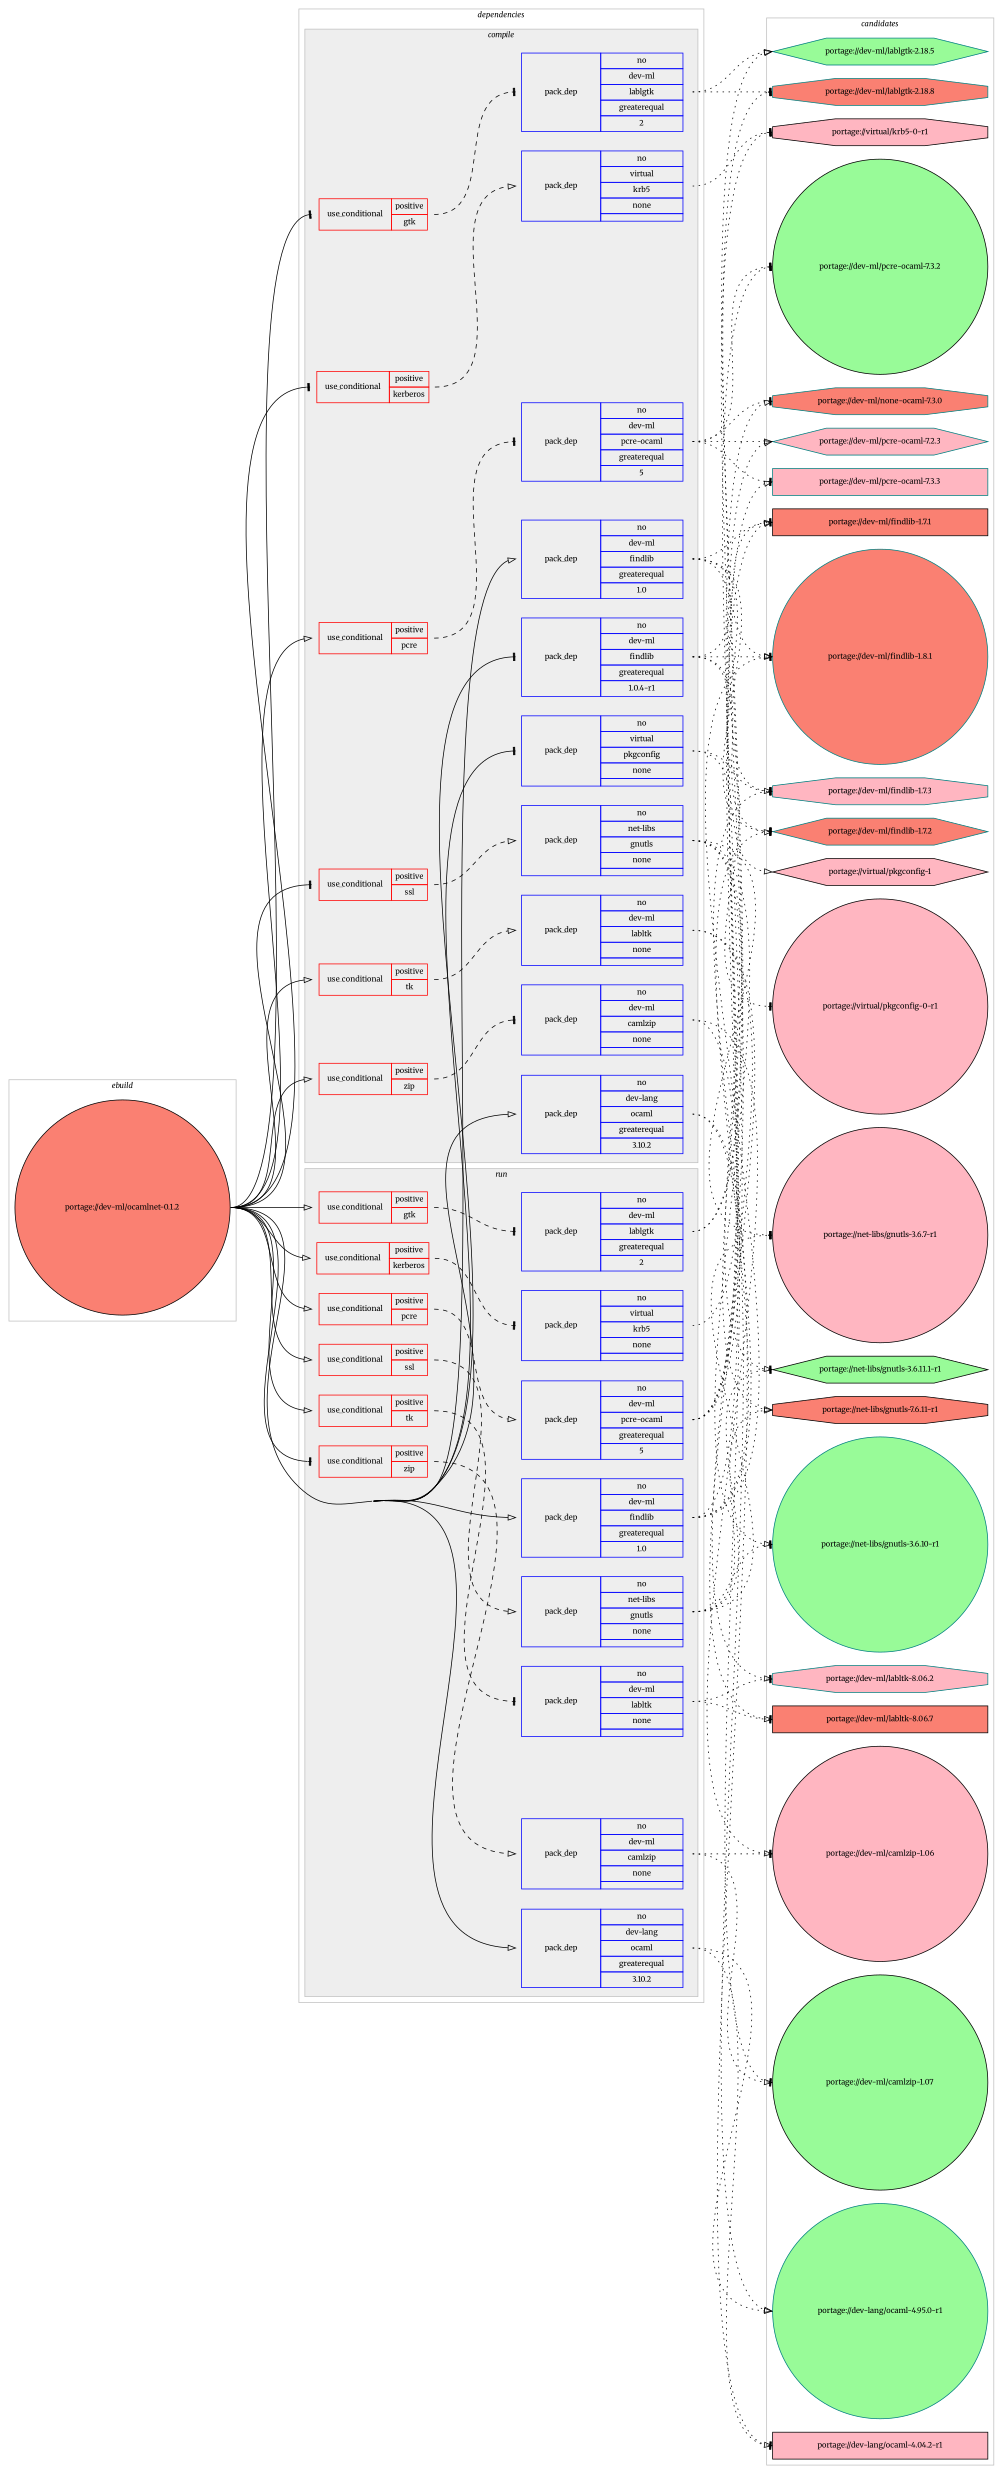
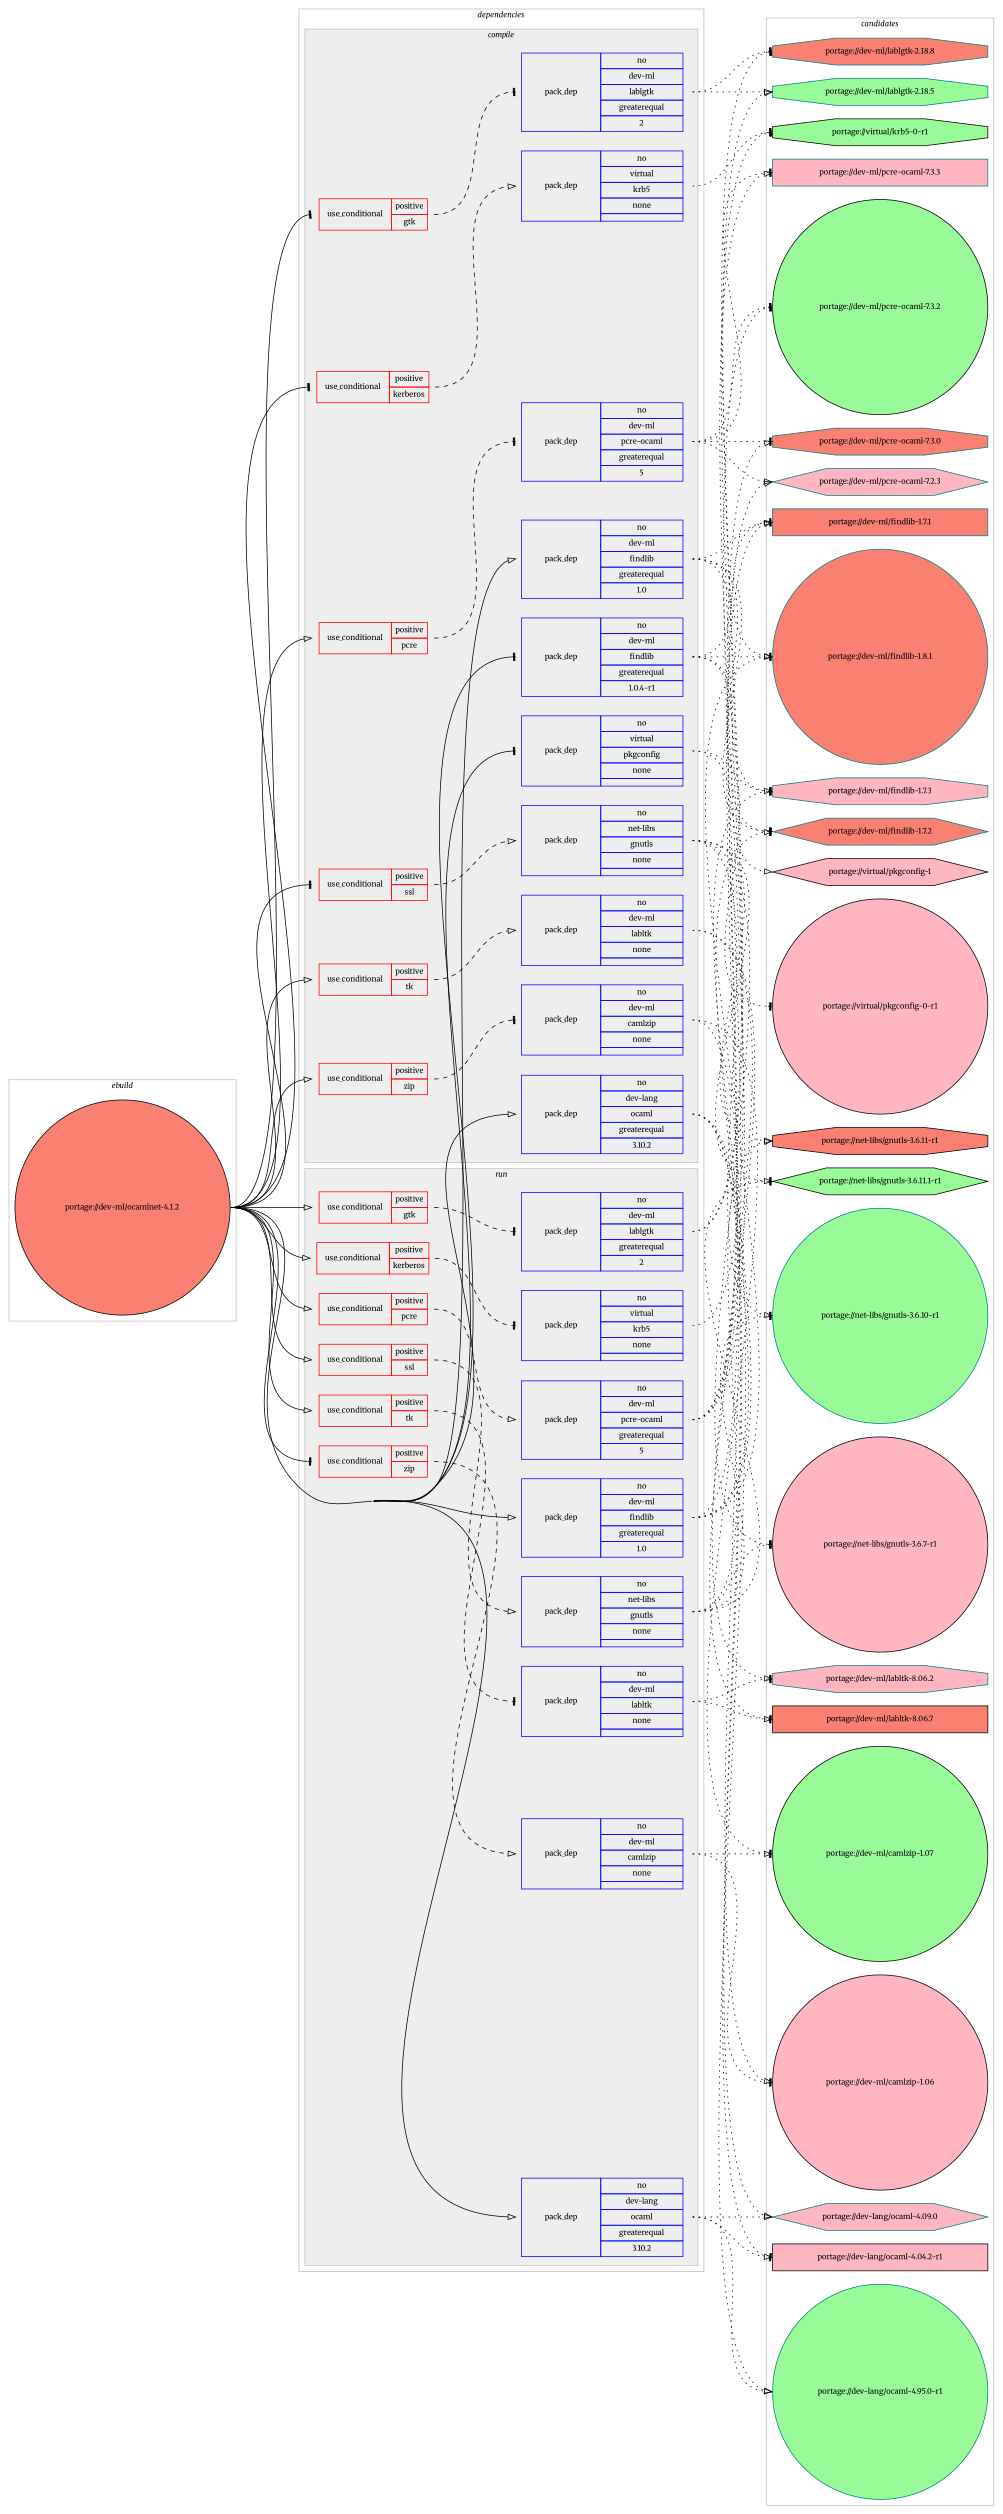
node "portage://dev-ml/lablgtk-2.18.5": shape hexagon -> octagon
node "portage://virtual/krb5-0-r1": fillcolor lightpink -> palegreen
node "portage://dev-ml/none-ocaml-7.3.0": label "portage://dev-ml/none-ocaml-7.3.0" -> "portage://dev-ml/pcre-ocaml-7.3.0"
node "portage://dev-ml/findlib-1.7.1": color black -> teal
node "portage://dev-ml/ocamlnet-0.1.2": label "portage://dev-ml/ocamlnet-0.1.2" -> "portage://dev-ml/ocamlnet-4.1.2"
node "portage://net-libs/gnutls-7.6.11-r1": label "portage://net-libs/gnutls-7.6.11-r1" -> "portage://net-libs/gnutls-3.6.11-r1"
node "portage://dev-lang/ocaml-4.09.0": added
